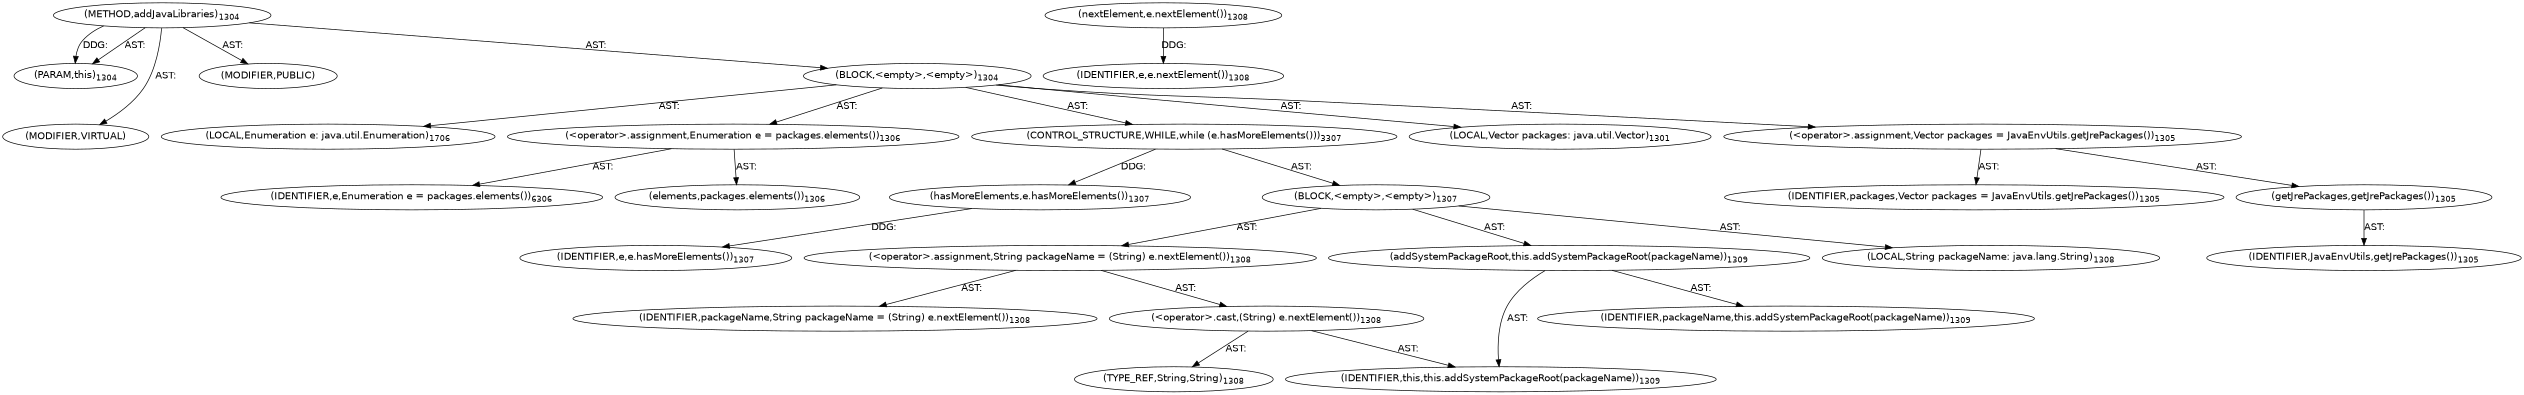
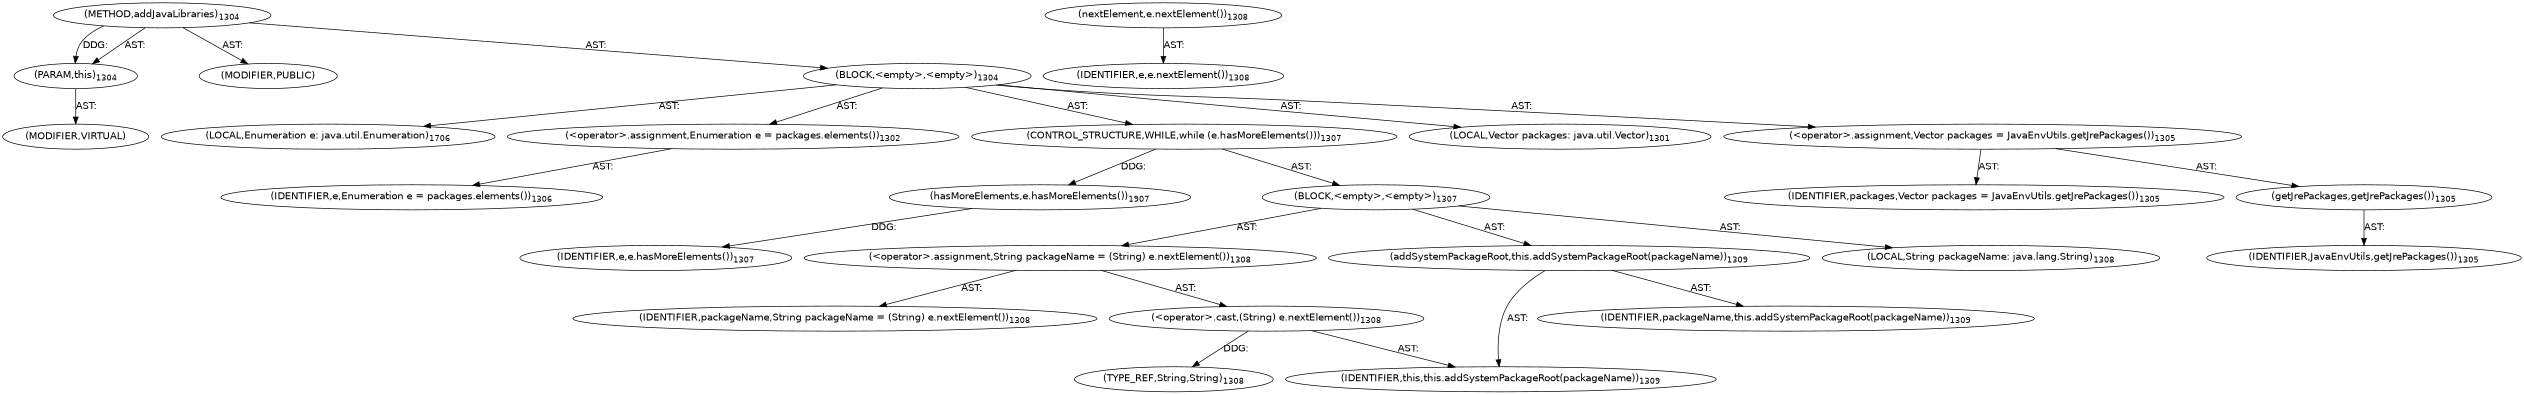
edge "(nextElement,e.nextElement())" -> "(IDENTIFIER,e,e.nextElement())": label "DDG: " -> "AST: "
edge "(METHOD,addJavaLibraries)" -> "(MODIFIER,VIRTUAL)": now "(PARAM,this)" -> "(MODIFIER,VIRTUAL)"
node "(<operator>.assignment,Enumeration e = packages.elements())": text "1306" -> "1302"
node "(CONTROL_STRUCTURE,WHILE,while (e.hasMoreElements()))": text "3307" -> "1307"
node "(IDENTIFIER,e,Enumeration e = packages.elements())": text "6306" -> "1306"
node "(hasMoreElements,e.hasMoreElements())": text "1307" -> "1907"
node "(elements,packages.elements())": removed
edge "(<operator>.cast,(String) e.nextElement())" -> "(TYPE_REF,String,String)": label "AST: " -> "DDG: "
